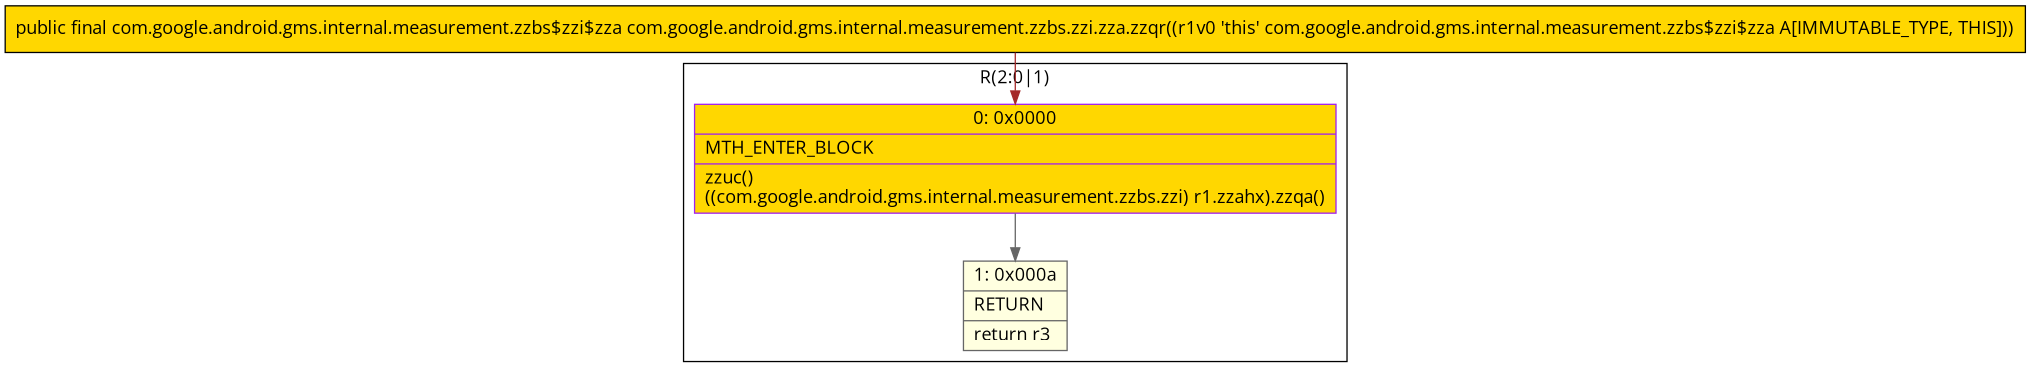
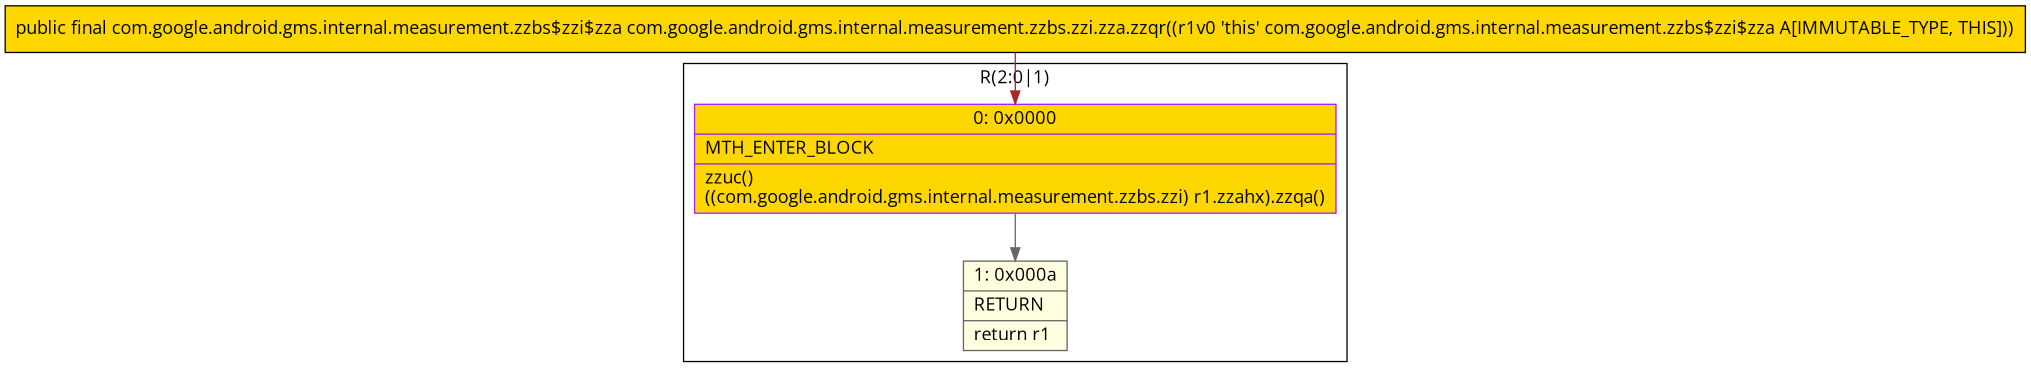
node "1: 0x000a": text "return r3" -> "return r1"
